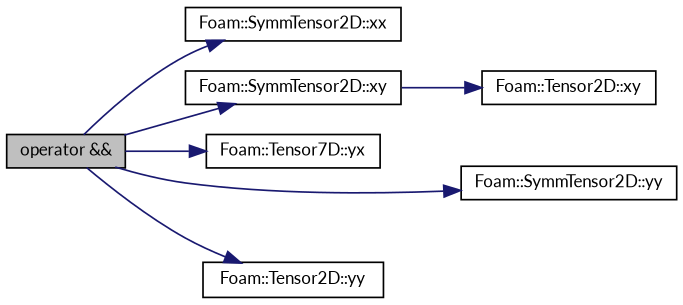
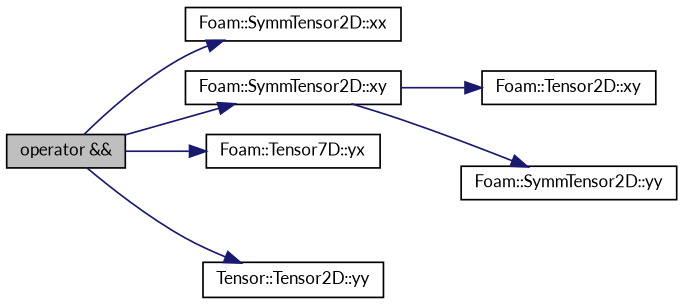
edge "operator &&" -> "Foam::SymmTensor2D::yy": now "Foam::SymmTensor2D::xy" -> "Foam::SymmTensor2D::yy"
node "Foam::Tensor2D::yy": label "Foam::Tensor2D::yy" -> "Tensor::Tensor2D::yy"
